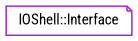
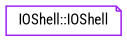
node "IOShell::Interface": label "IOShell::Interface" -> "IOShell::IOShell"
